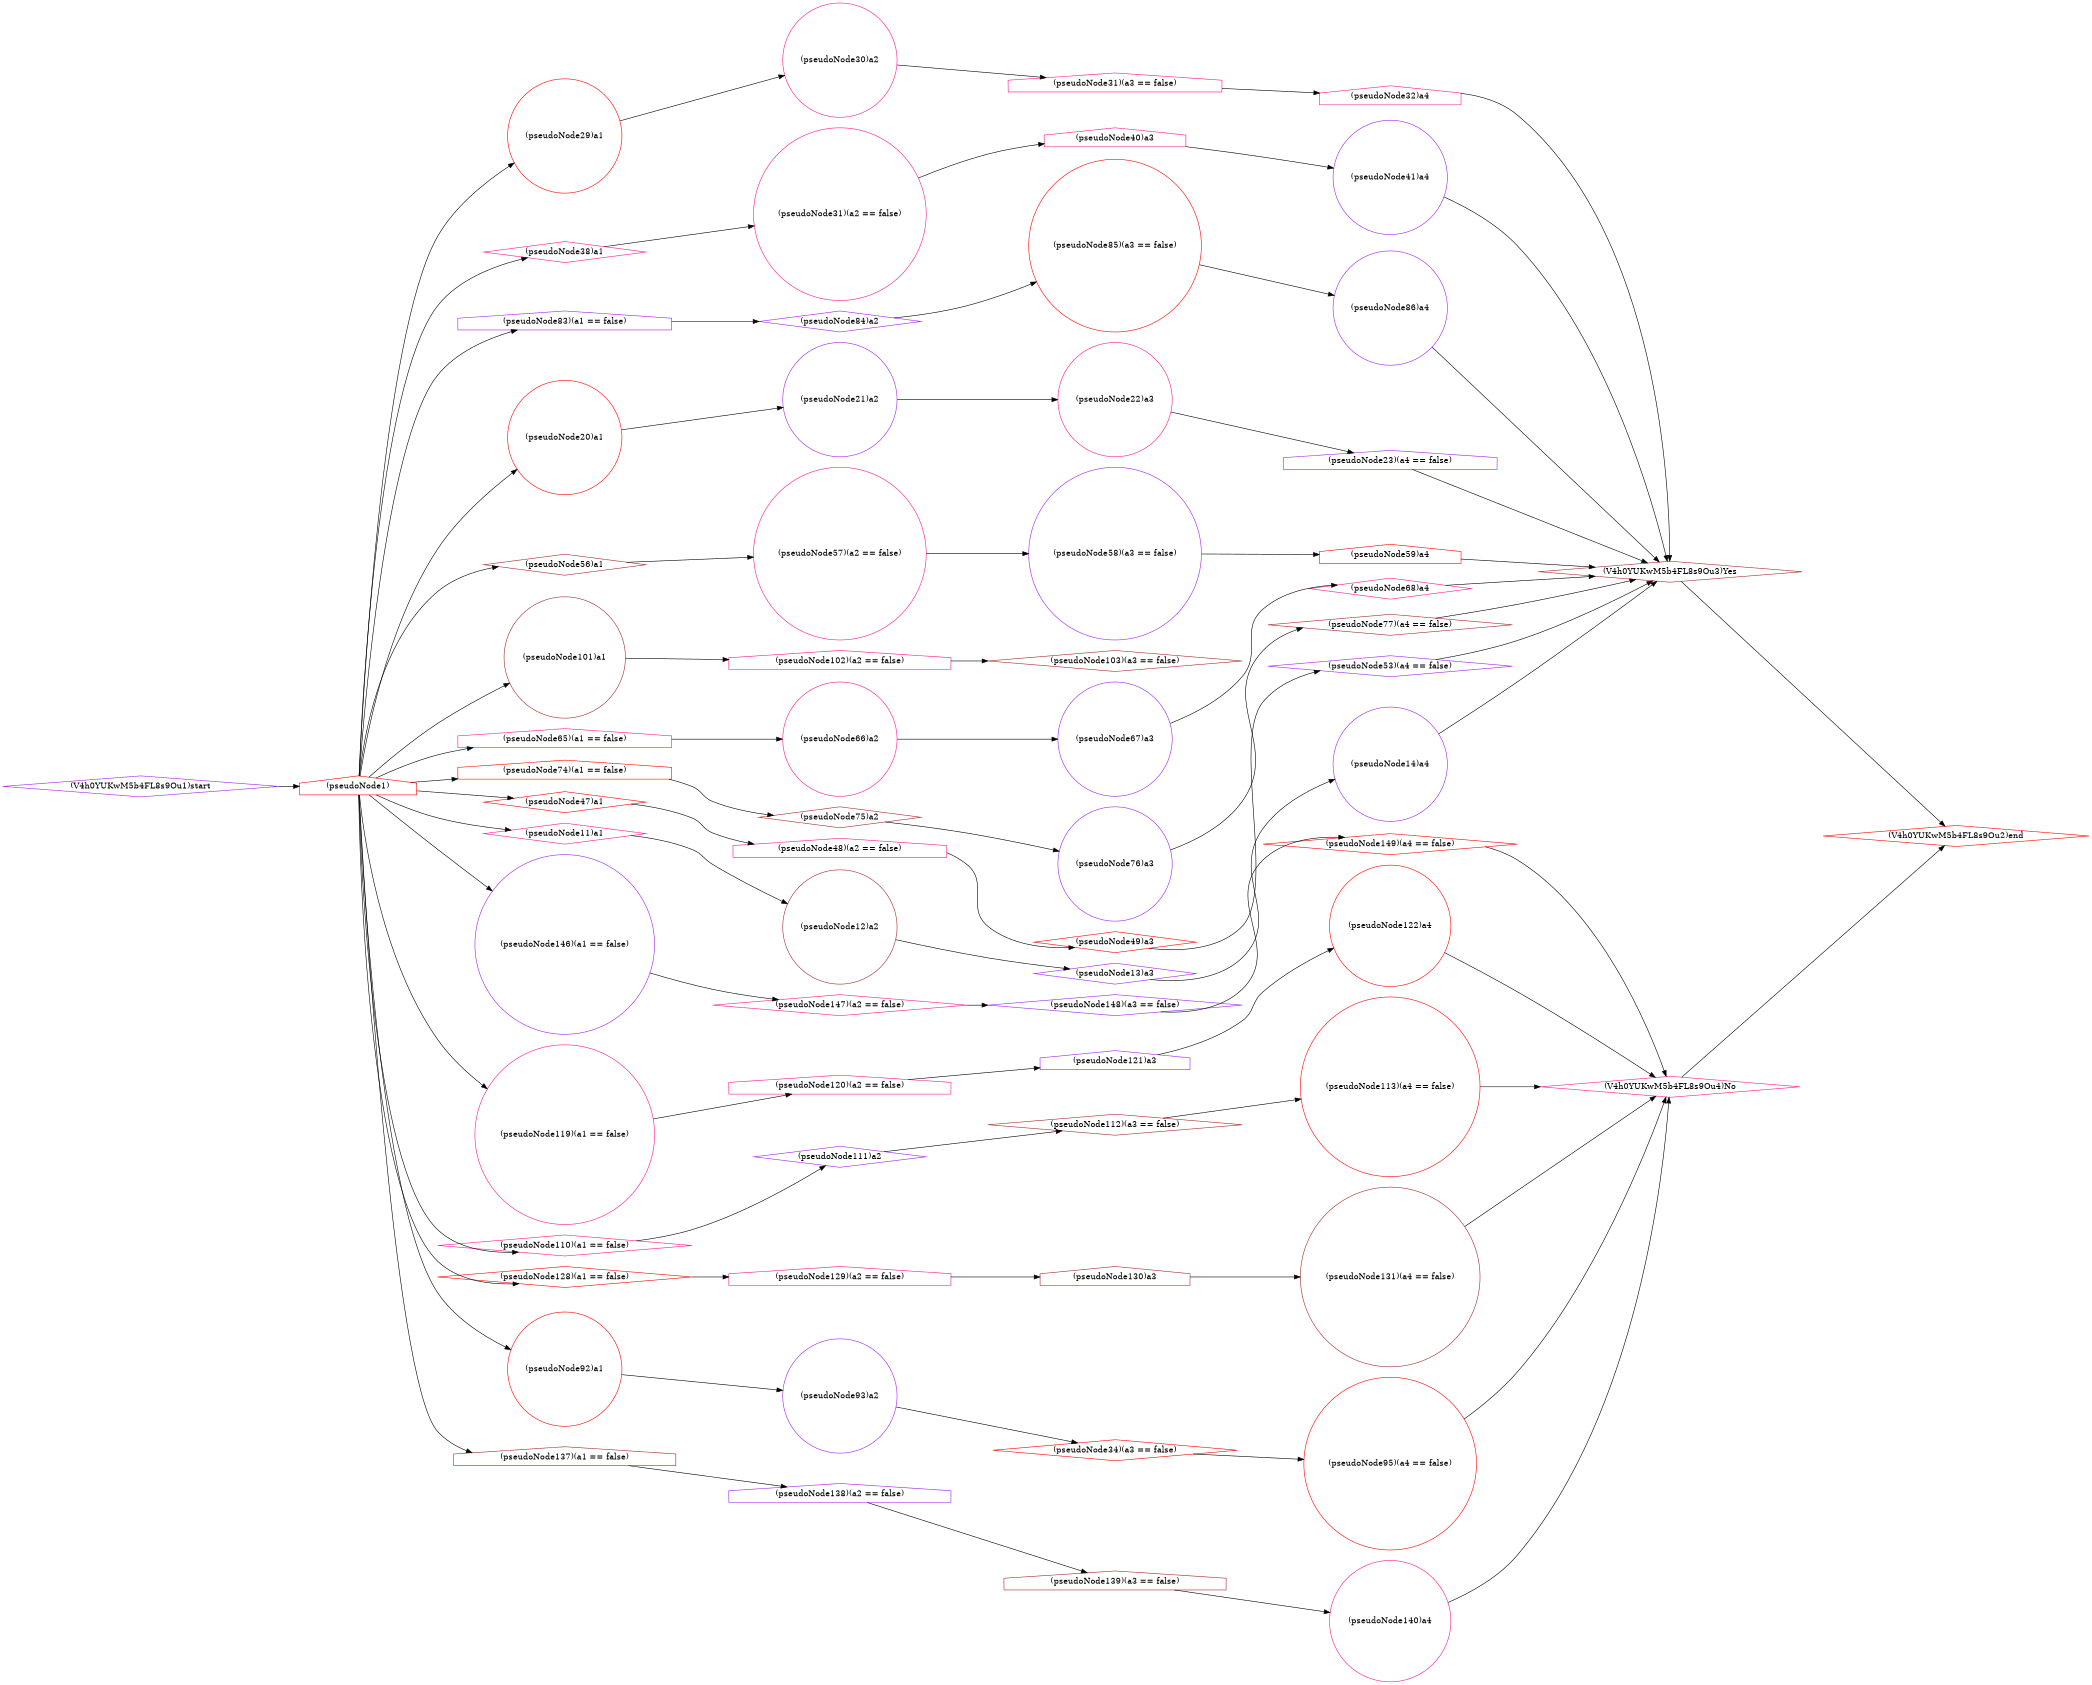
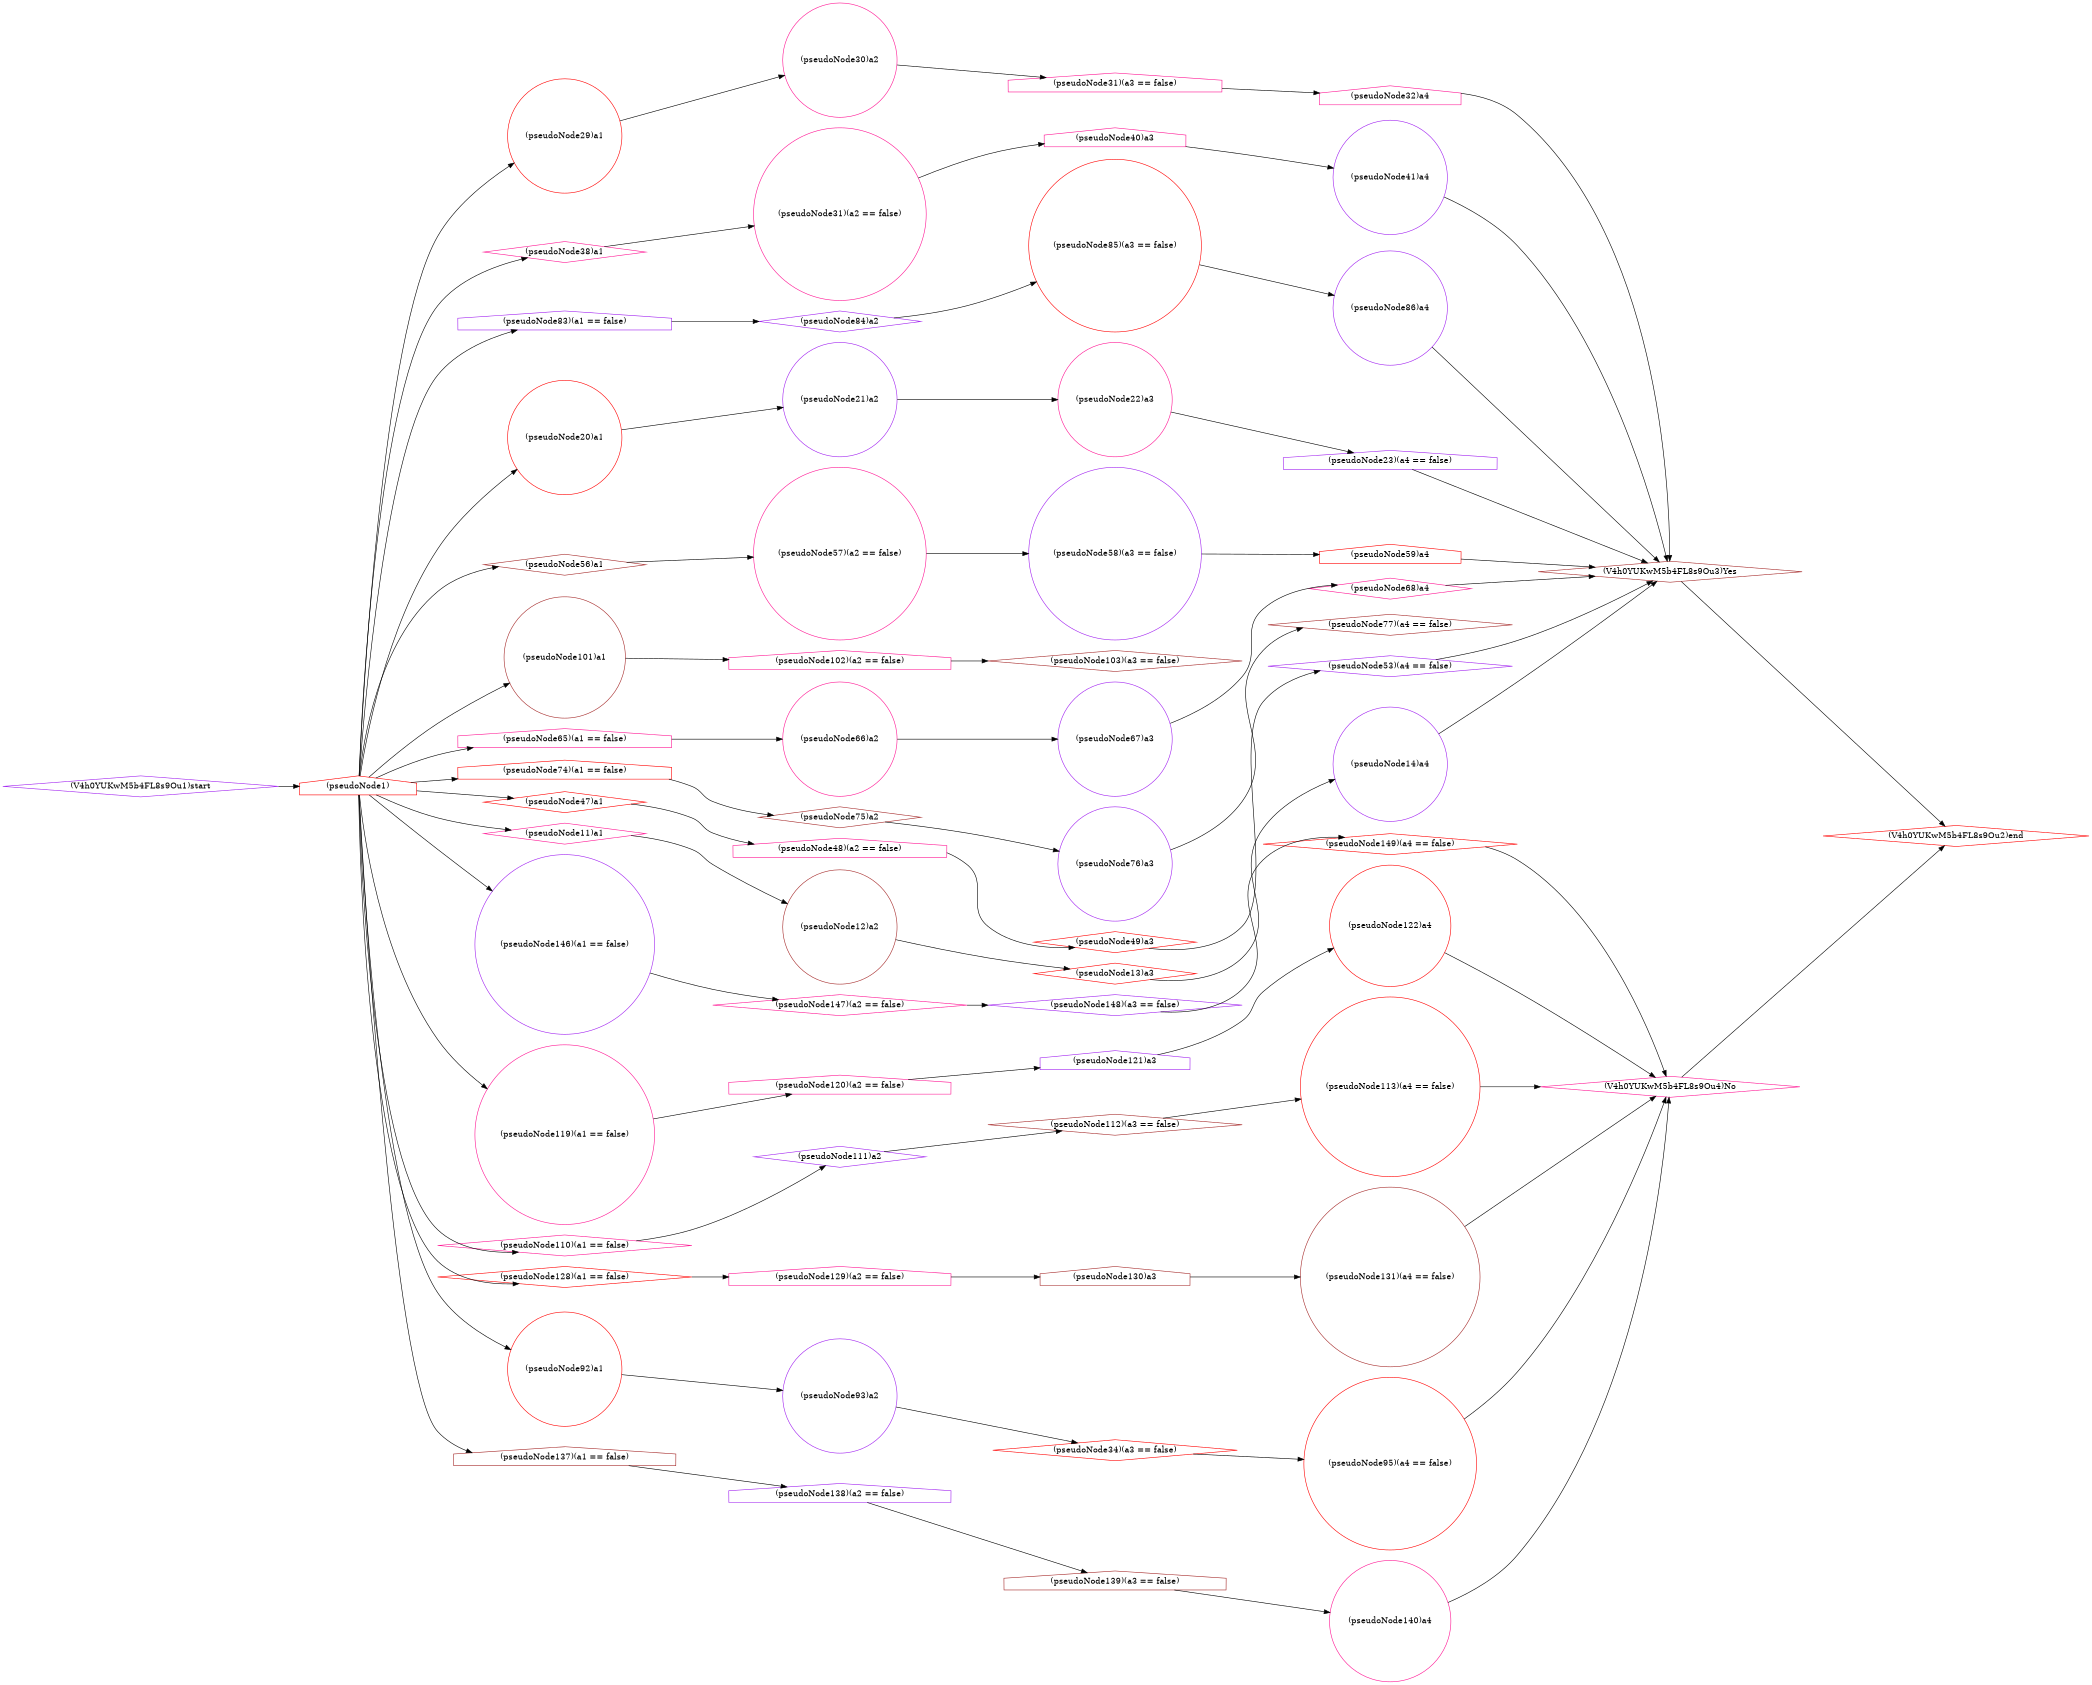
edge "(pseudoNode77)(a4 == false)" -> "(V4h0YUKwM5b4FL8s9Ou3)Yes": removed
node "(pseudoNode13)a3": color purple -> red
